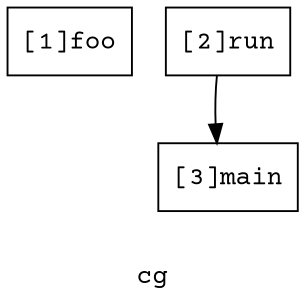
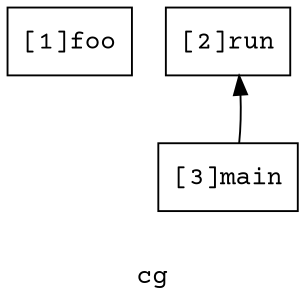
edge "[2]run" -> "[3]main": reversed
